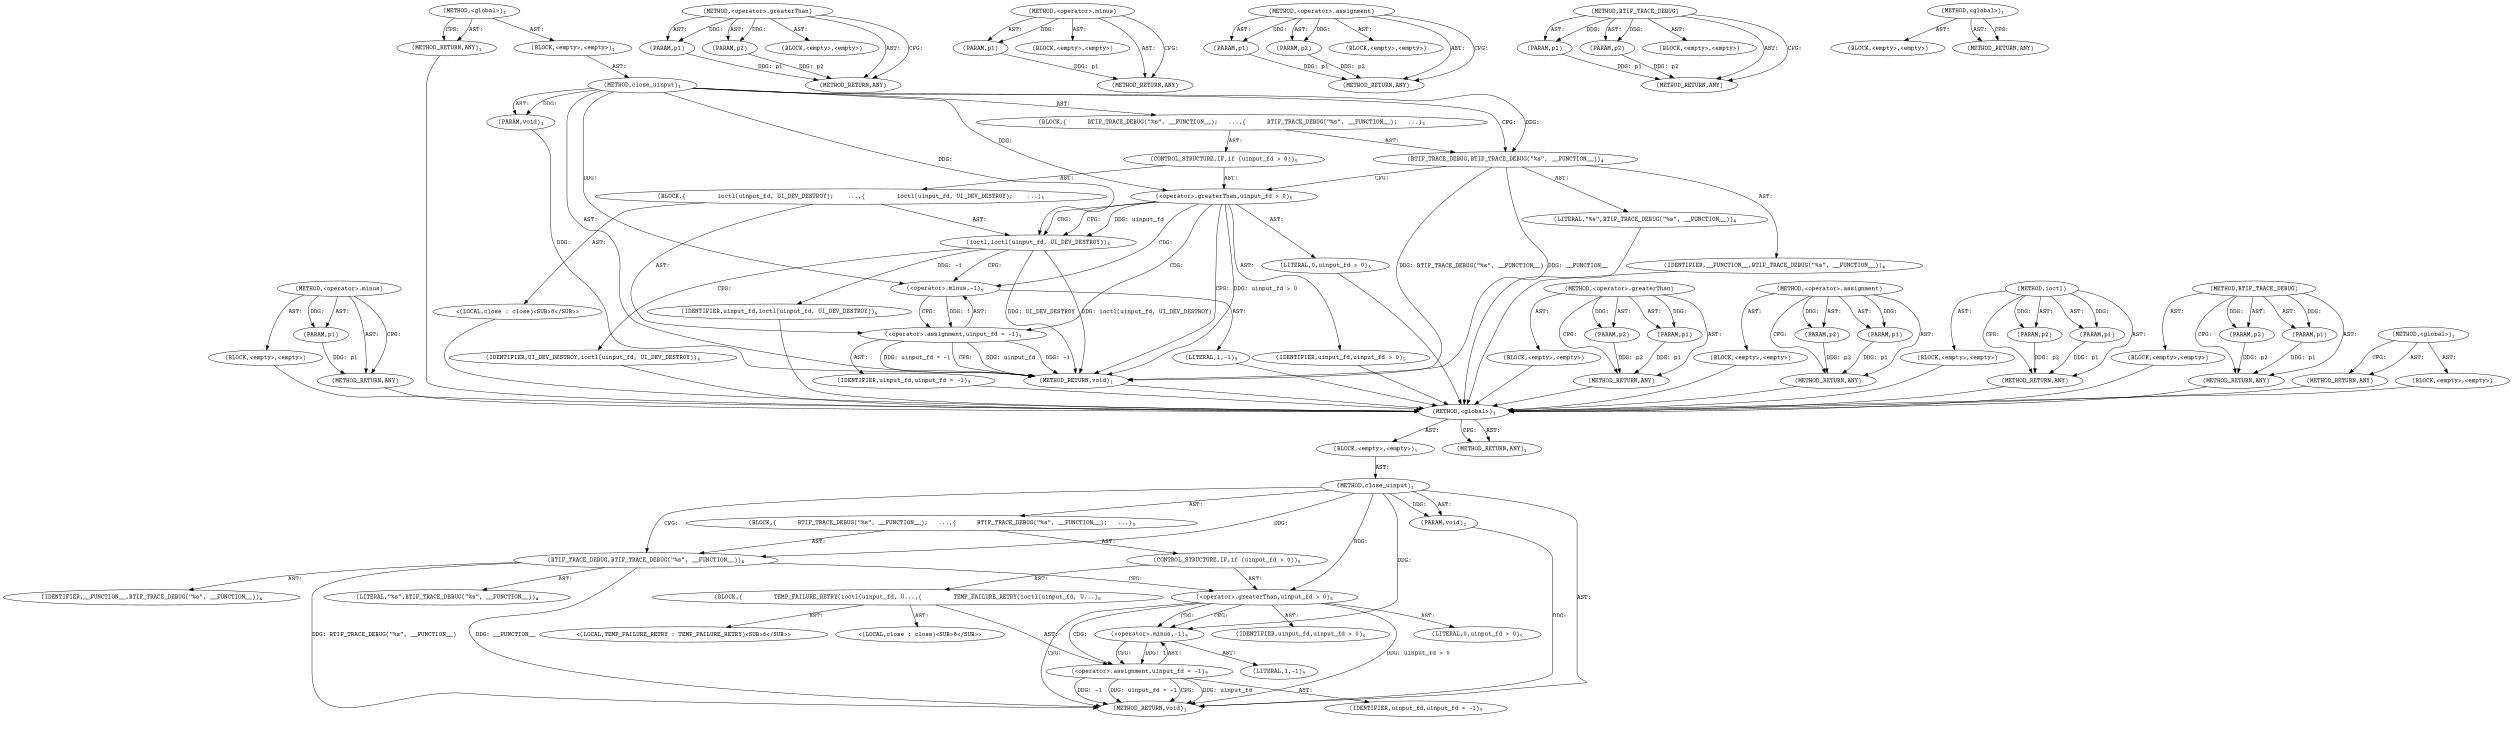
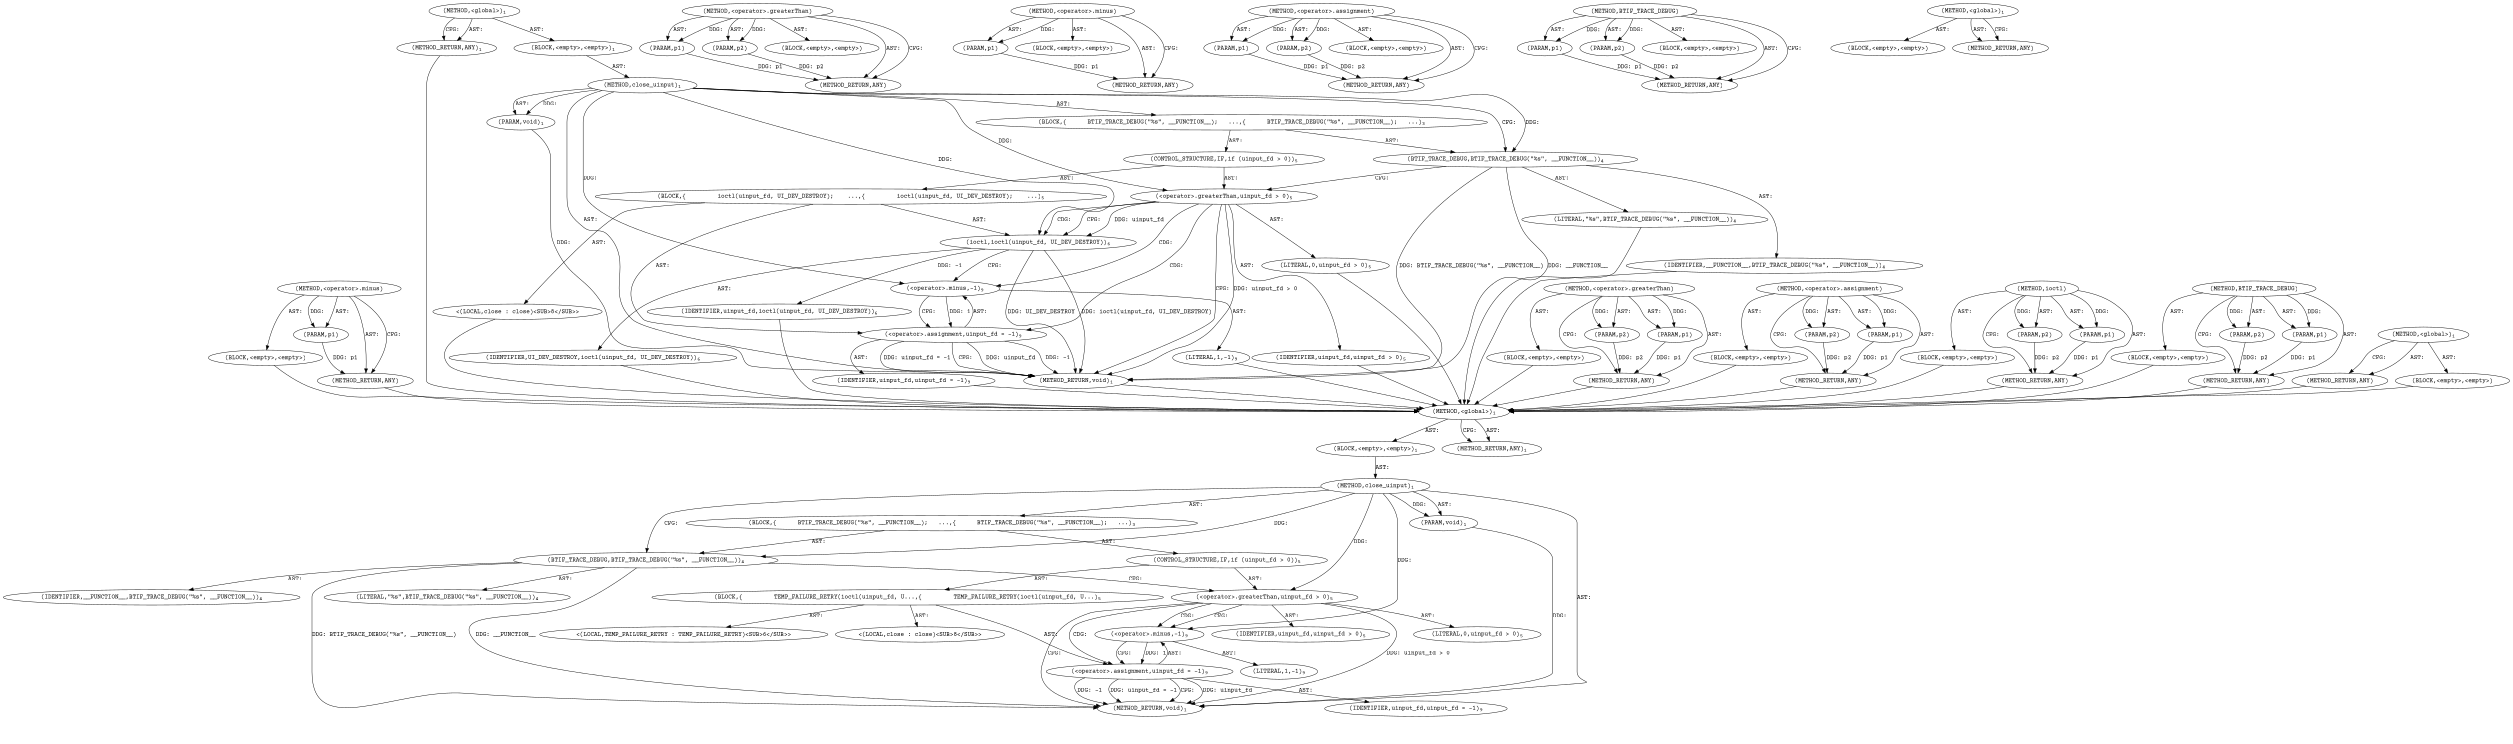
edge "(ioctl,ioctl(uinput_fd, UI_DEV_DESTROY))" -> "(IDENTIFIER,UI_DEV_DESTROY,ioctl(uinput_fd, UI_DEV_DESTROY))": label "CFG: " -> "AST: "
